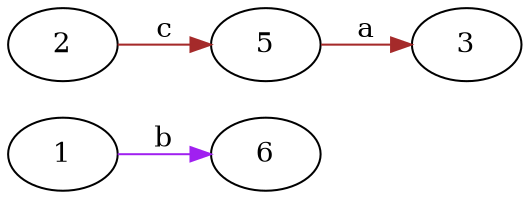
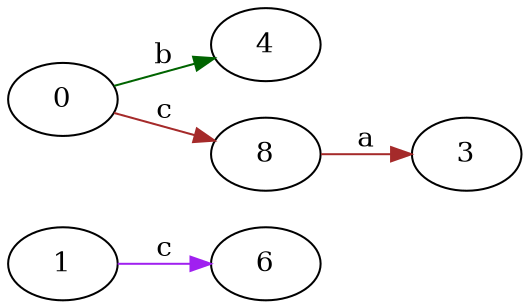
node "2": label "2" -> "0"
node "5": label "5" -> "8"
node "4": added
edge "1" -> "6": label "b" -> "c"
